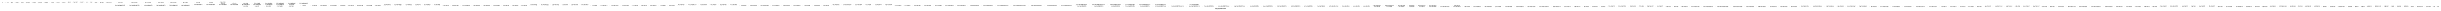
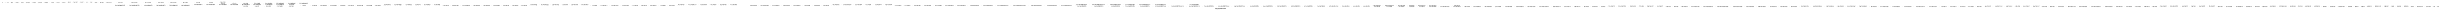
node "105, 128: 6 7 19 20 30 31 49 50": removed
